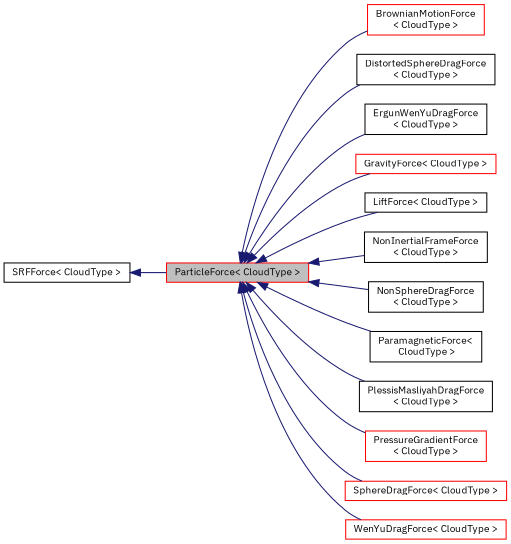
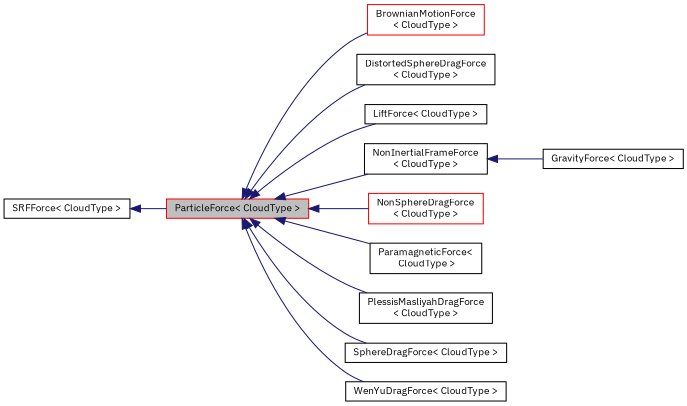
node "ErgunWenYuDragForce < CloudType >": removed
node "GravityForce< CloudType >": color red -> black
edge "GravityForce< CloudType >" -> "ParticleForce< CloudType >": now "GravityForce< CloudType >" -> "NonInertialFrameForce < CloudType >"
node "NonSphereDragForce < CloudType >": color black -> red
node "PressureGradientForce < CloudType >": removed
node "SphereDragForce< CloudType >": color red -> black
node "WenYuDragForce< CloudType >": color red -> black
